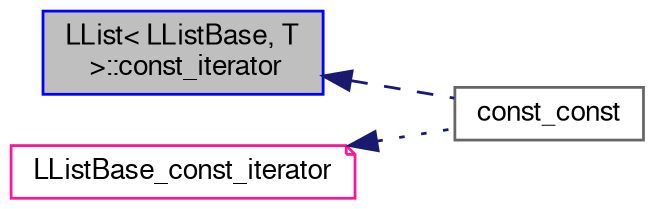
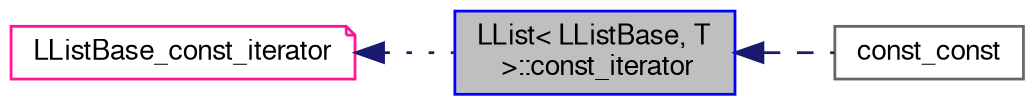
edge "const_const" -> "LListBase_const_iterator": now "LList< LListBase, T >::const_iterator" -> "LListBase_const_iterator"
